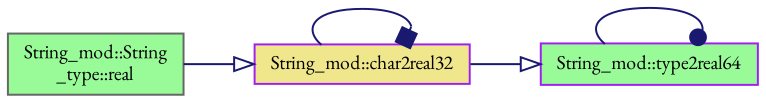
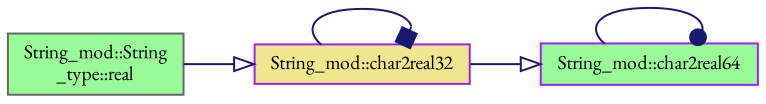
node "String_mod::type2real64": label "String_mod::type2real64" -> "String_mod::char2real64"
